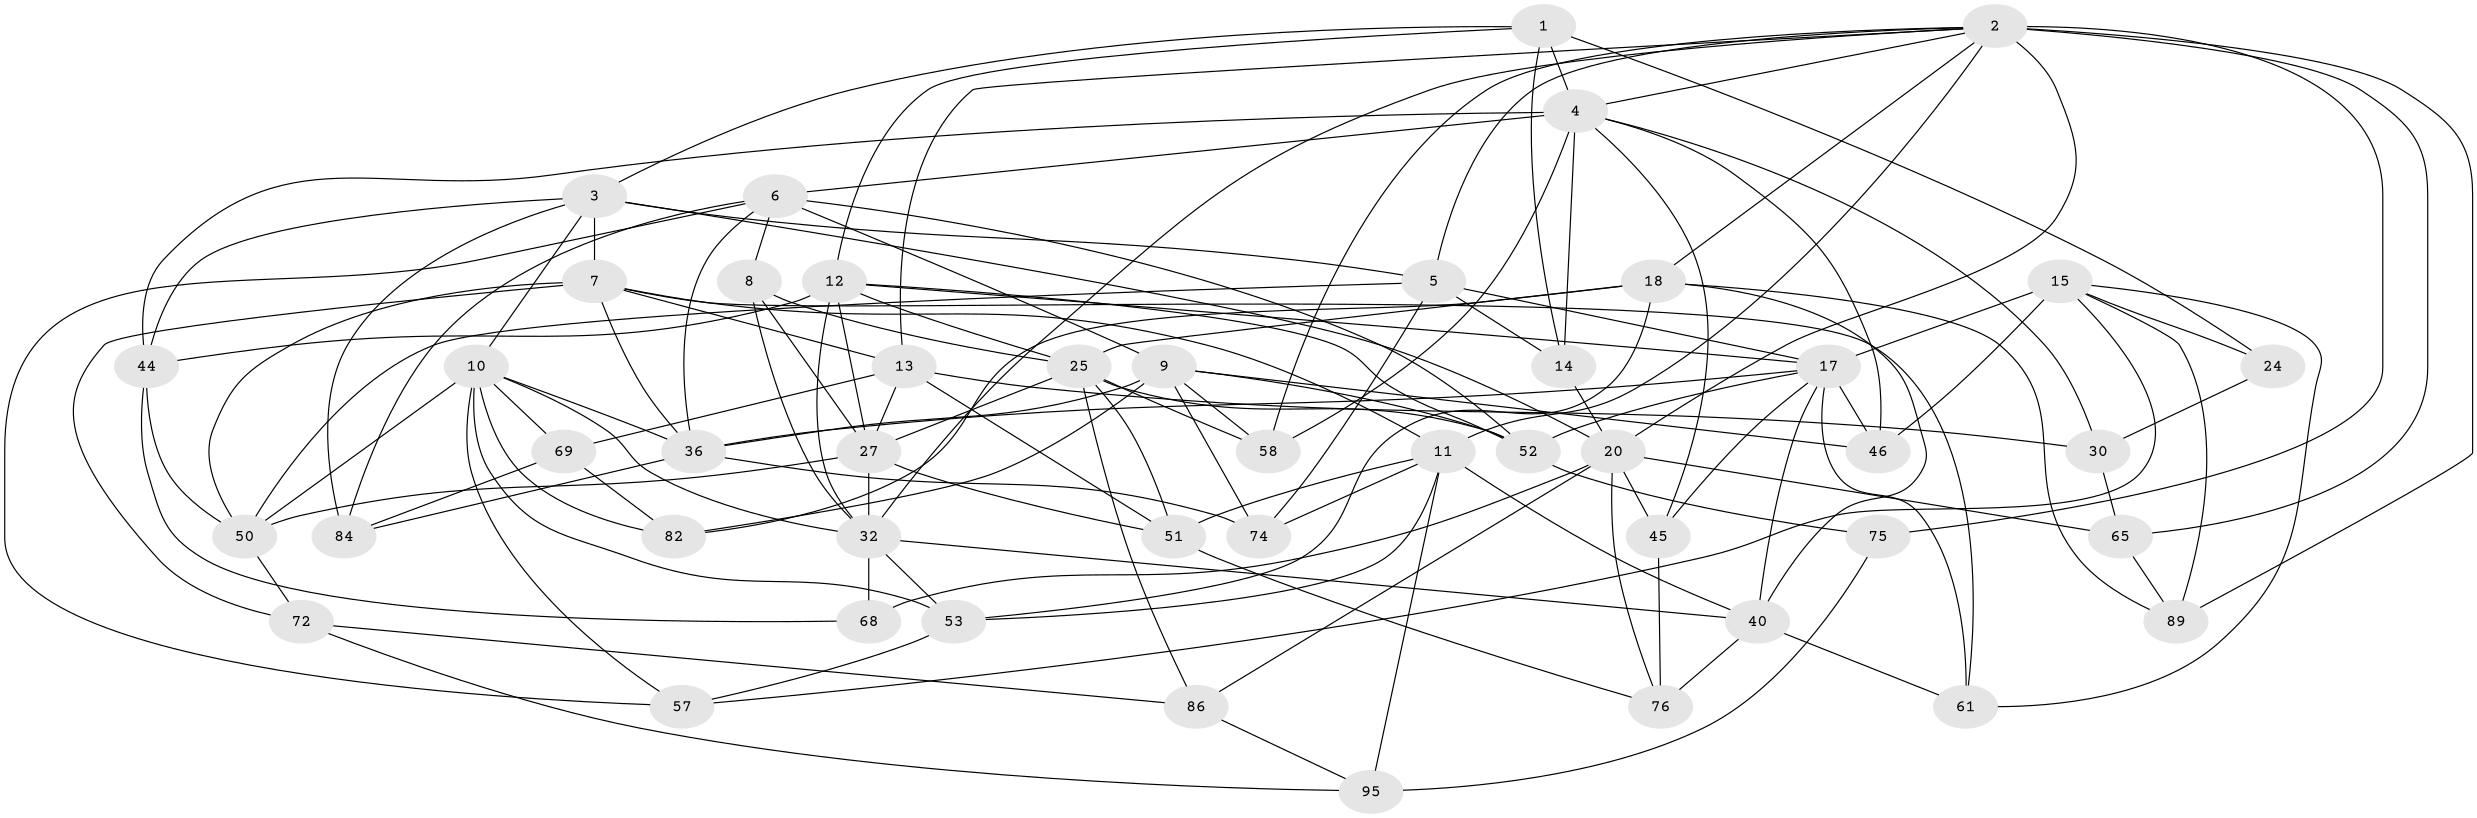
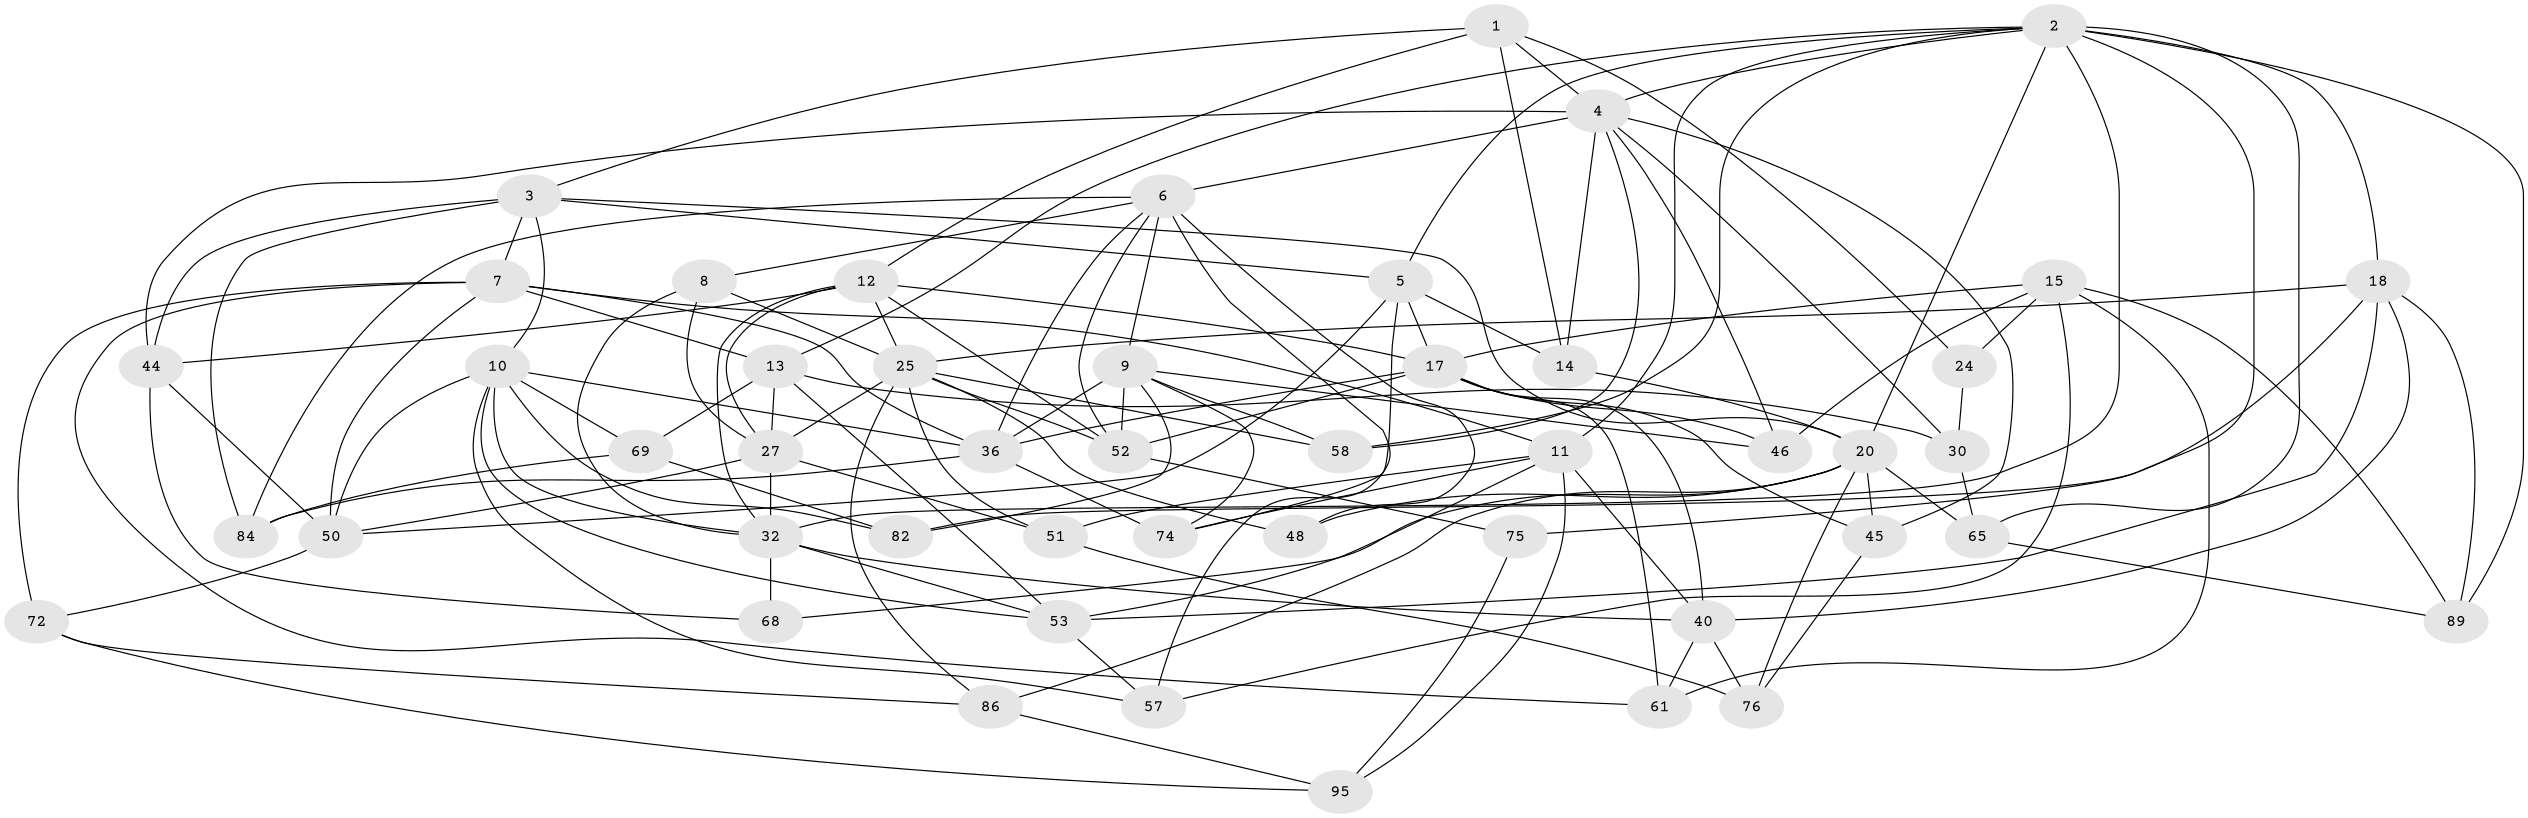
edge "13" -- "51": now "13" -- "53"
node "48": added
